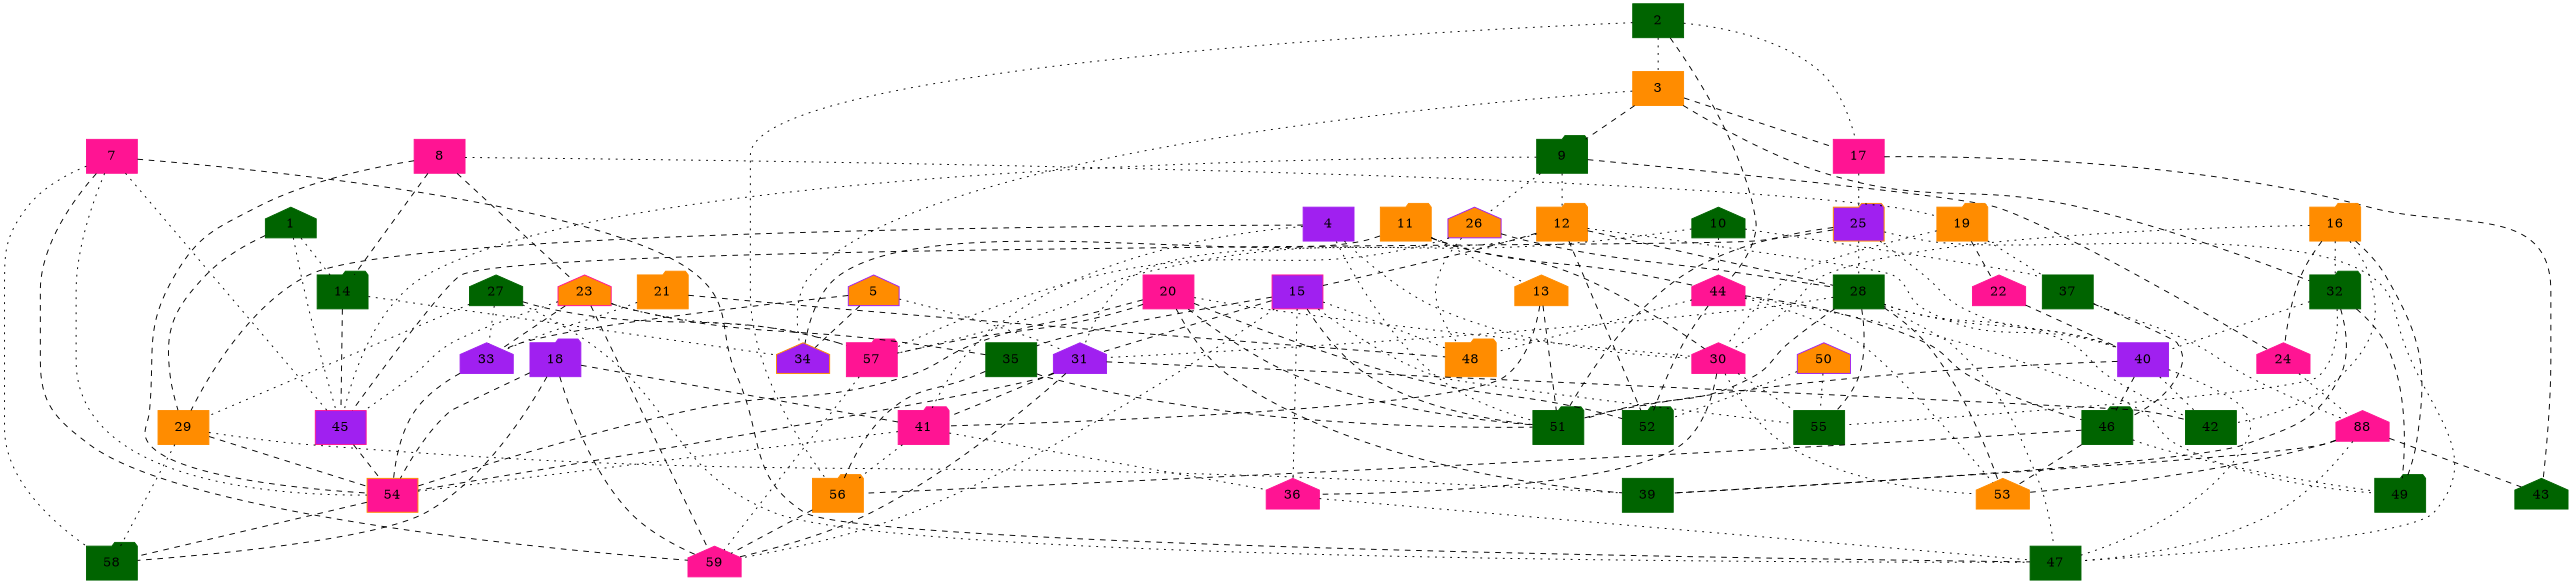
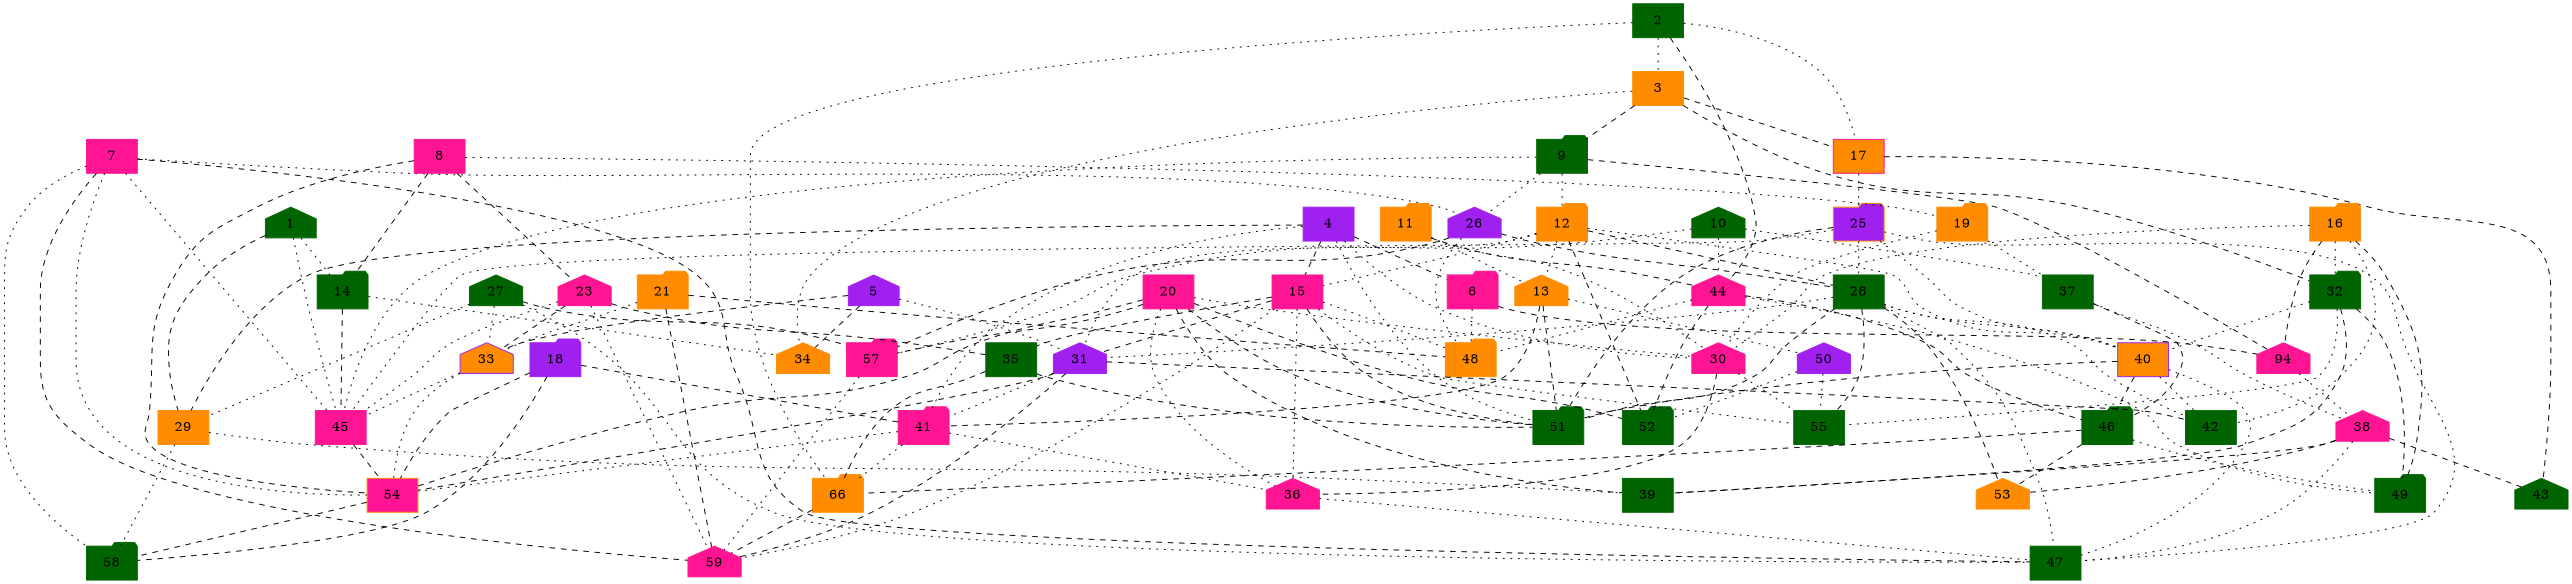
node "17": fillcolor deeppink -> darkorange
edge "7" -- "26": added
node "26": fillcolor darkorange -> purple
edge "11" -- "34": removed
edge "25" -- "45": style dashed -> dotted
edge "4" -- "15": added
edge "12" -- "13": added
edge "12" -- "15": style dashed -> dotted
edge "26" -- "57": style dotted -> dashed
edge "11" -- "30": style dashed -> dotted
node "23": fillcolor darkorange -> deeppink
node "5": fillcolor darkorange -> purple
node "15": fillcolor purple -> deeppink
node "6": added
node "22": removed
edge "23" -- "57": removed
edge "13" -- "50": added
node "33": fillcolor purple -> darkorange
node "34": fillcolor purple -> darkorange
node "50": fillcolor darkorange -> purple
node "40": fillcolor purple -> darkorange
node "24": label "24" -> "94"
edge "44" -- "53": removed
edge "33" -- "45": added
edge "31" -- "41": style dashed -> dotted
edge "33" -- "54": style dashed -> dotted
edge "20" -- "36": added
edge "23" -- "59": style dashed -> dotted
node "45": fillcolor purple -> deeppink
node "88": label "88" -> "38"
edge "29" -- "54": removed
edge "30" -- "53": removed
edge "18" -- "59": now "21" -- "59"
node "56": label "56" -> "66"
